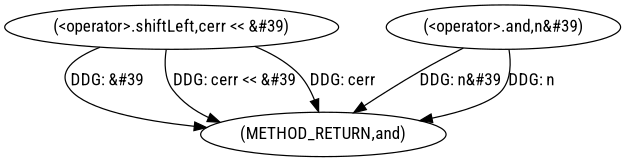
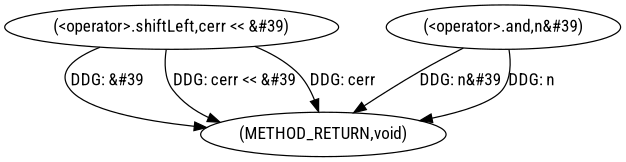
node "(METHOD_RETURN,and)": label "(METHOD_RETURN,and)" -> "(METHOD_RETURN,void)"
